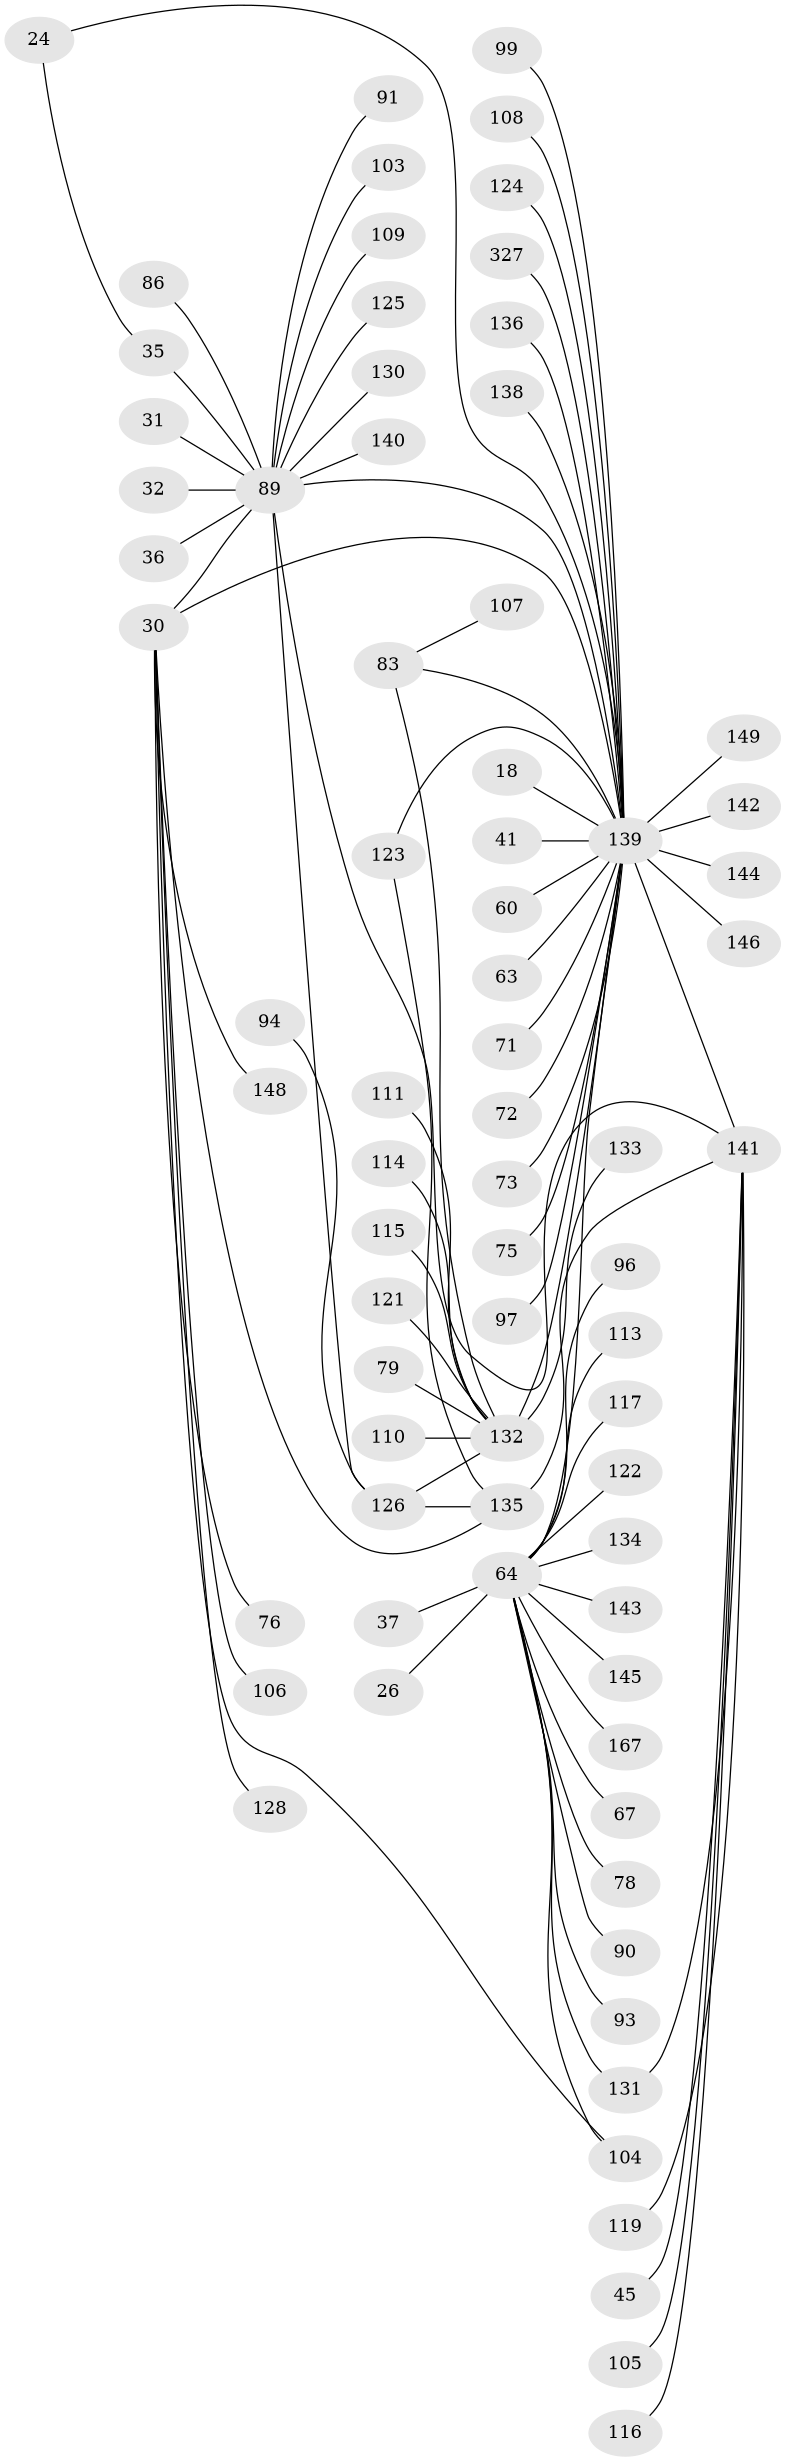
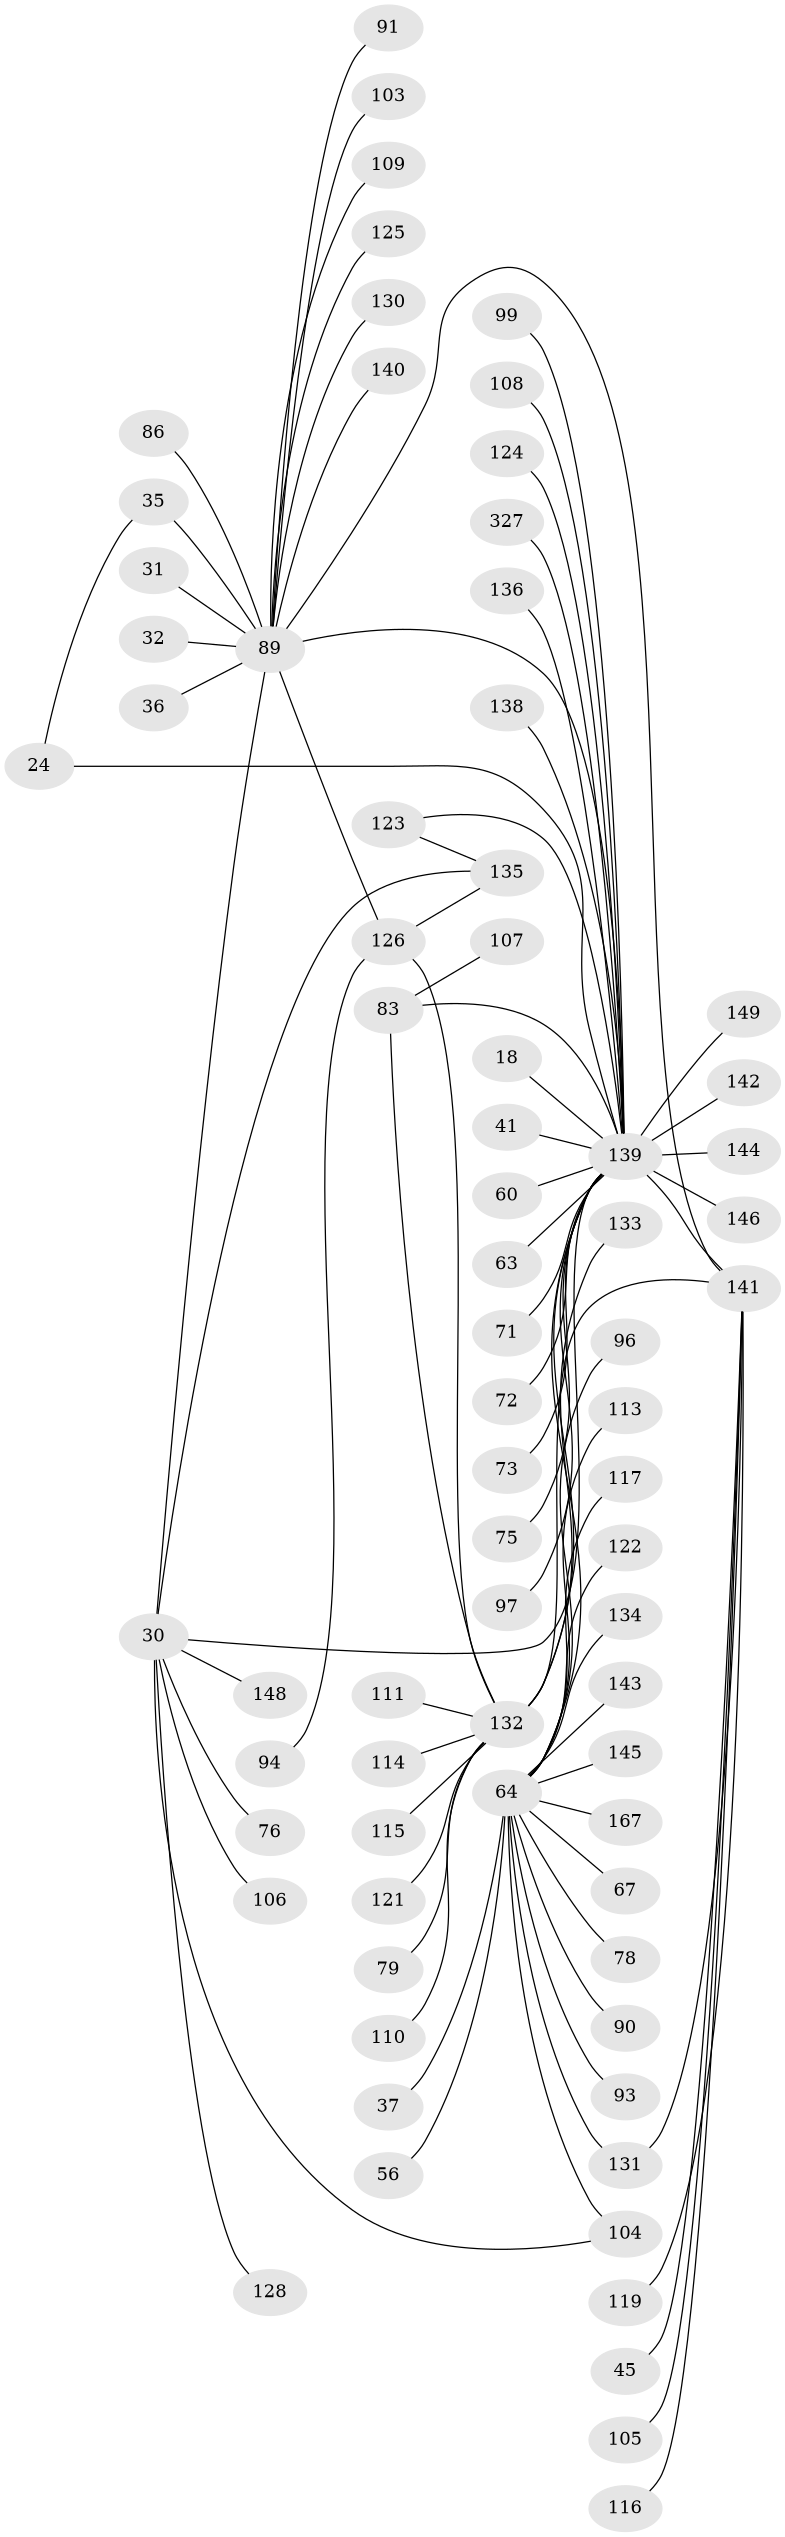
edge "141" -- "135": now "141" -- "132"
node "26": label "26" -> "56"
